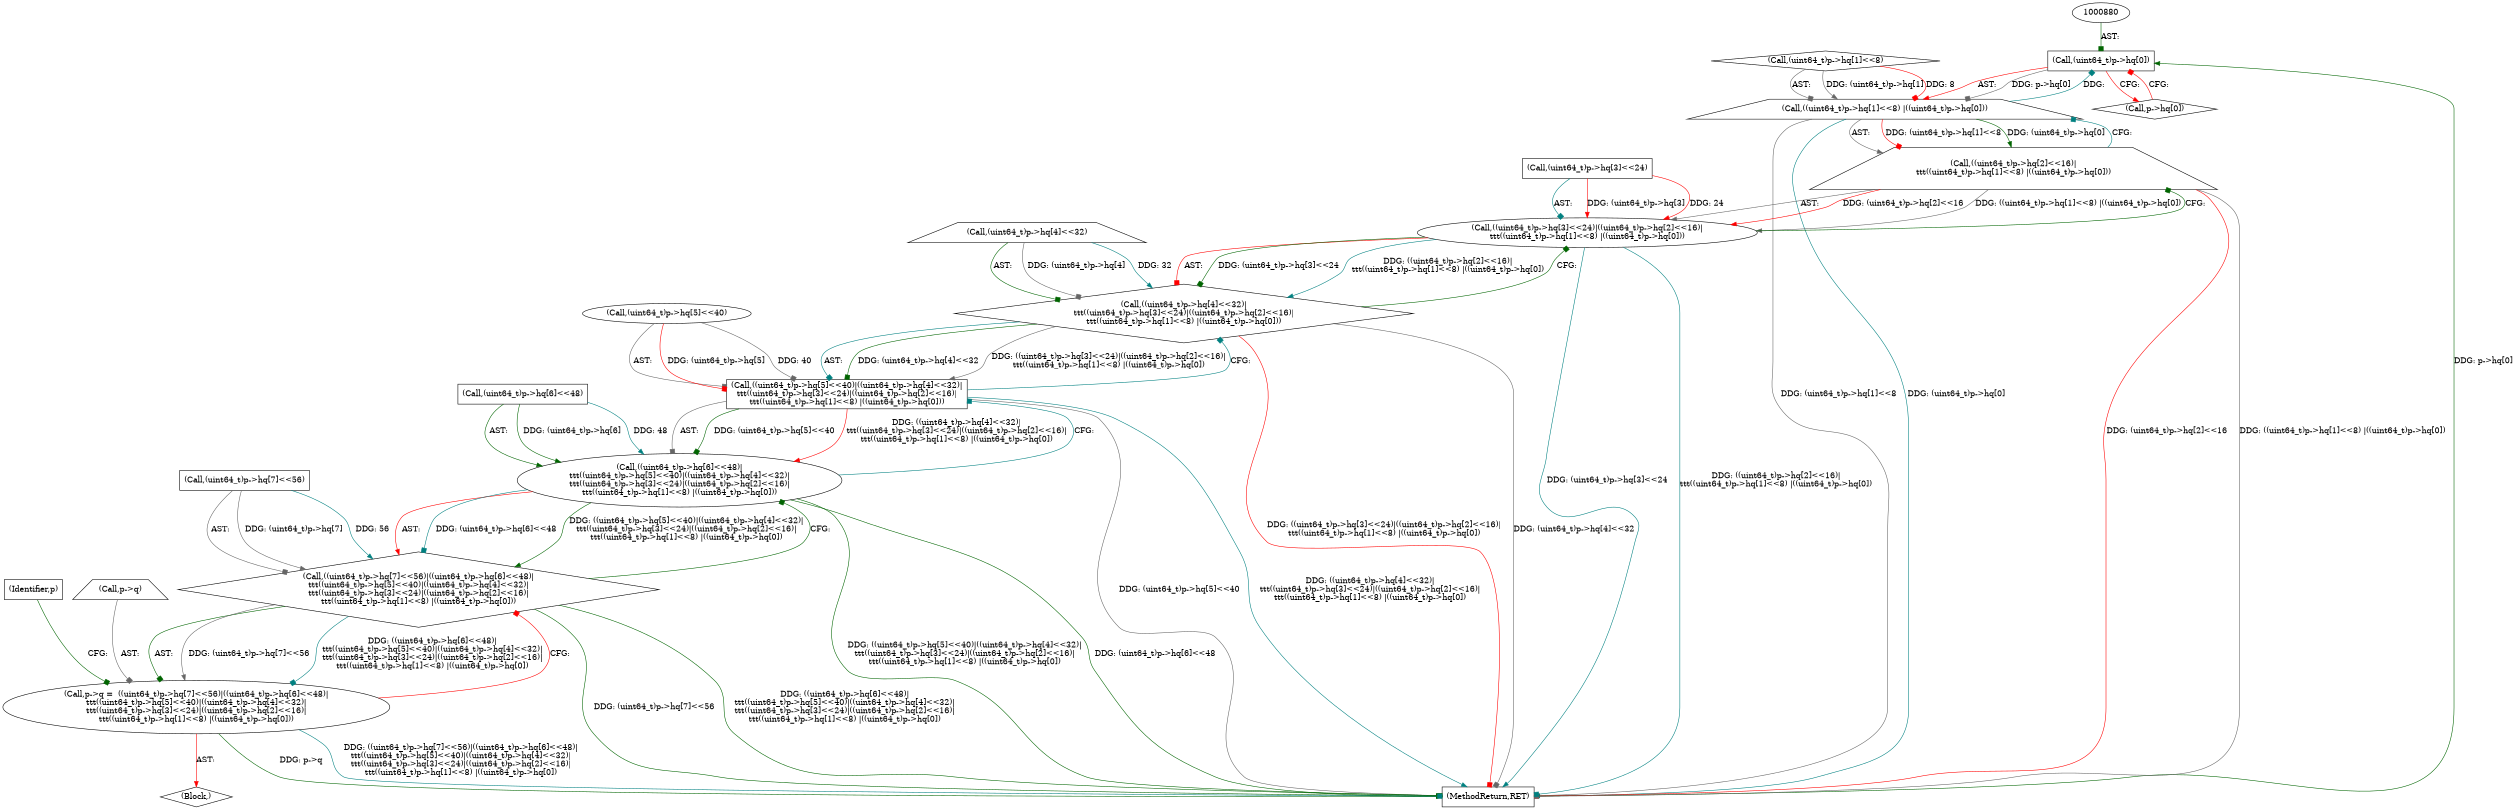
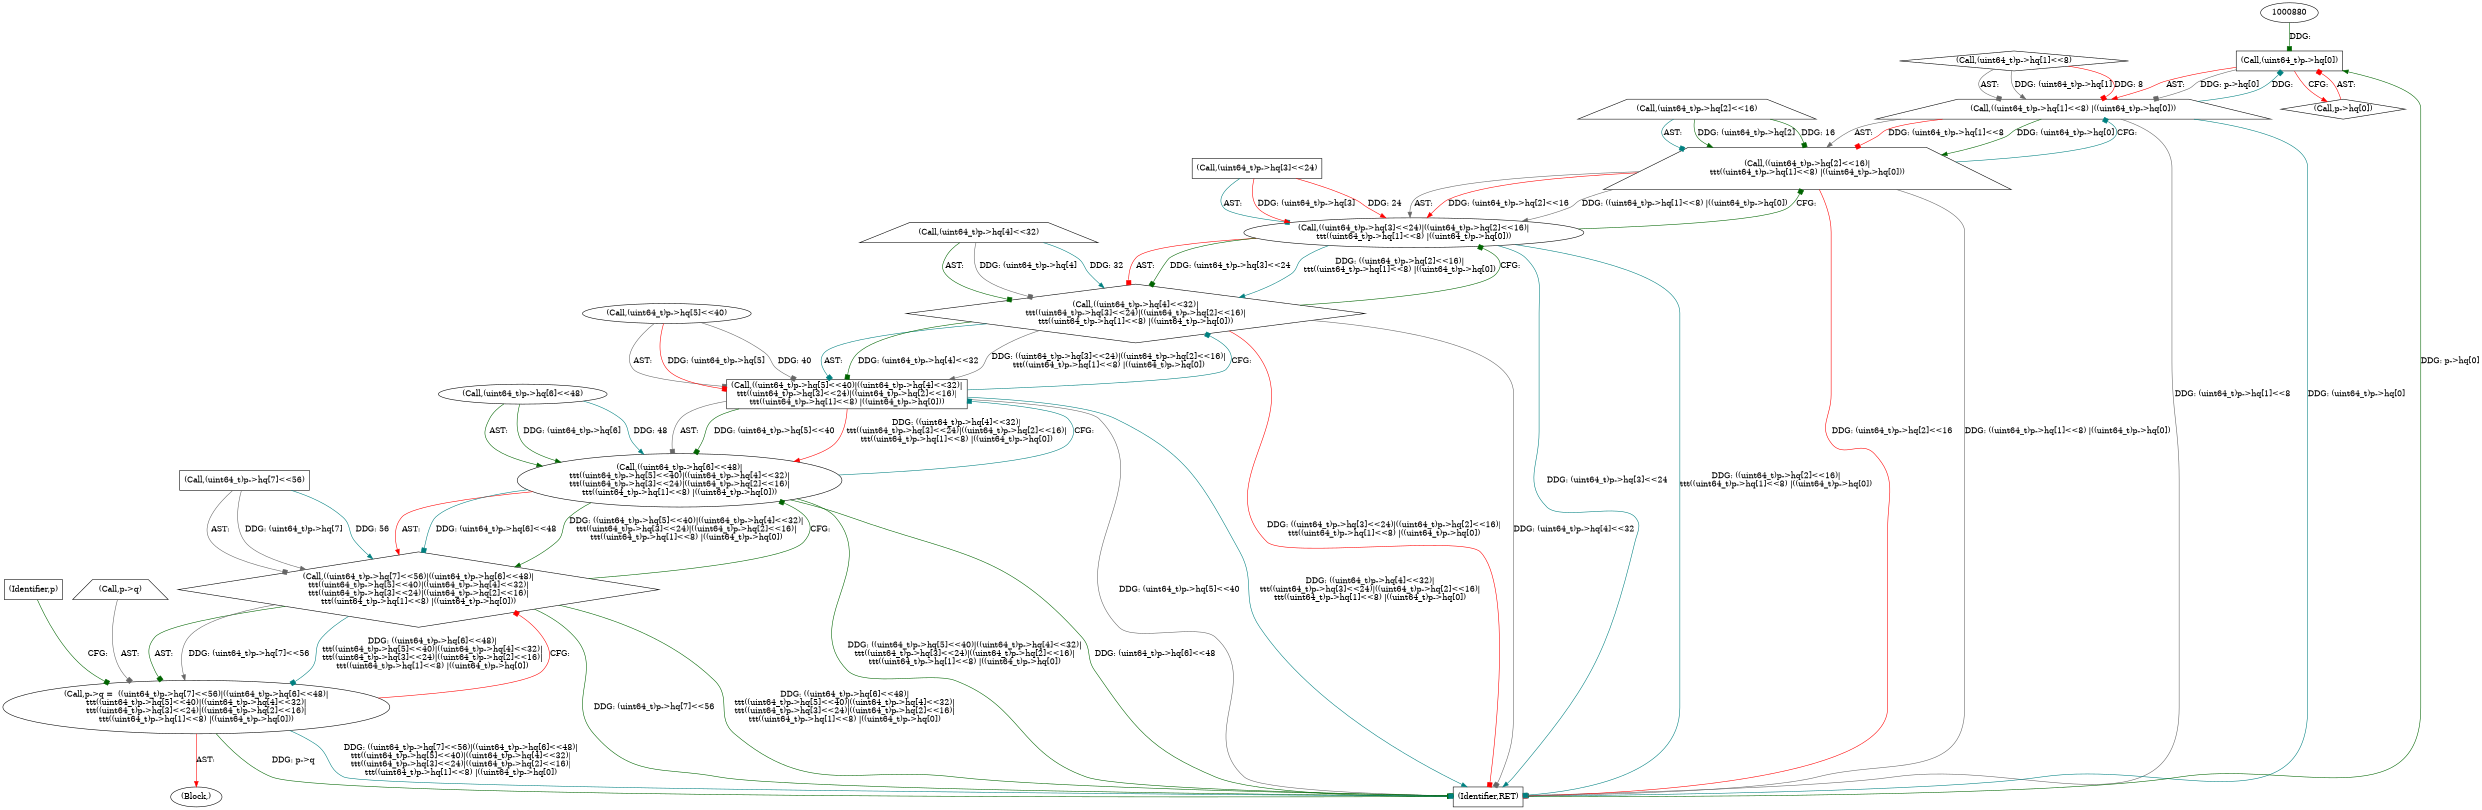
edge "1000880" -> "(Call,(uint64_t)p->hq[0])": label "AST: " -> "DDG: "
edge "(Call,p->hq[0])" -> "(Call,(uint64_t)p->hq[0])": label "CFG: " -> "AST: "
node "(Call,(uint64_t)p->hq[2]<<16)": added
node "(Call,(uint64_t)p->hq[6]<<48)": shape box -> ellipse
node "(Block,)": shape diamond -> ellipse
node "(MethodReturn,RET)": label "(MethodReturn,RET)" -> "(Identifier,RET)"
